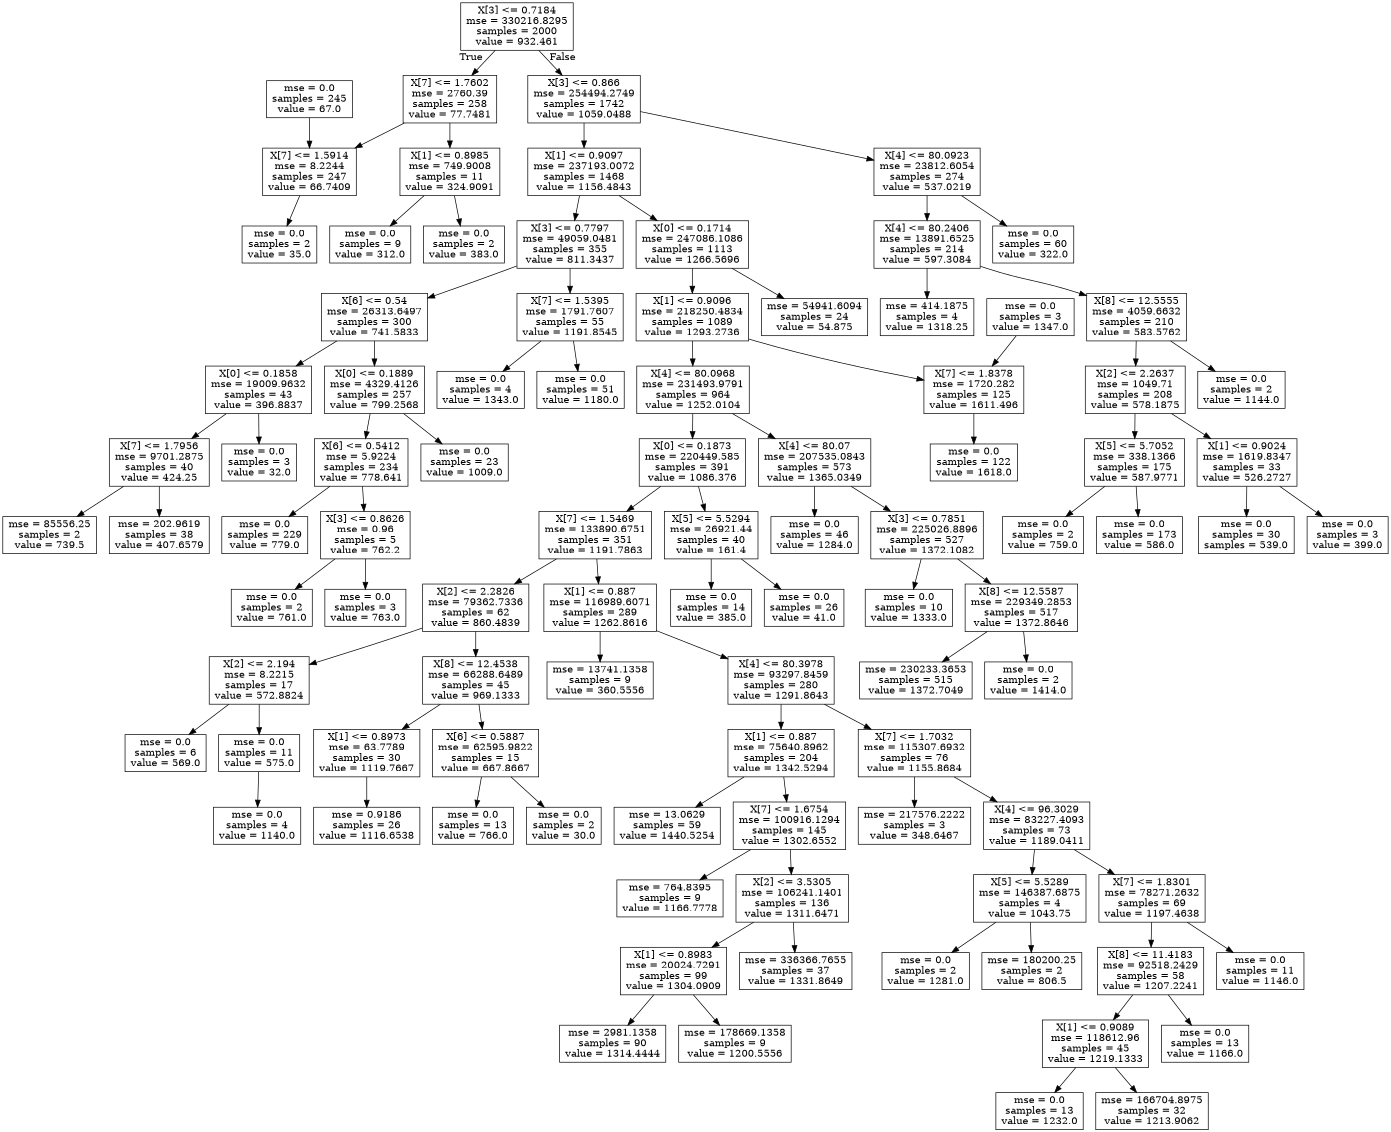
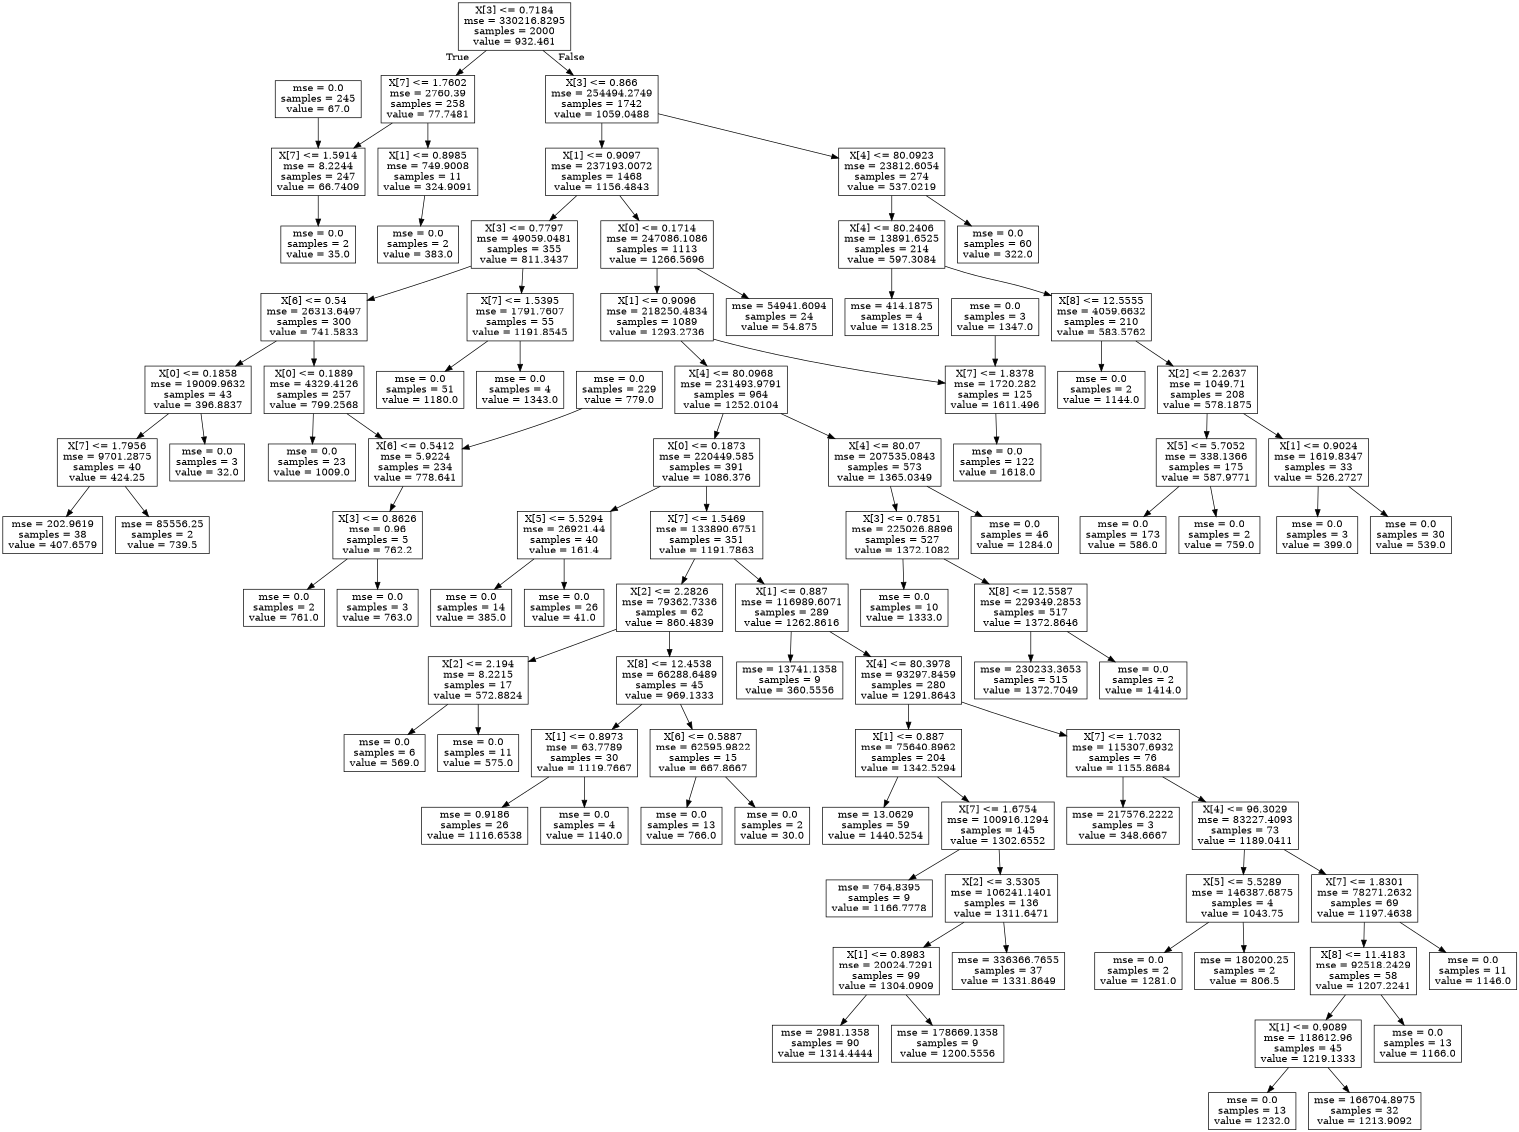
node "mse = 0.0 samples = 9 value = 312.0": removed
edge "X[6] <= 0.5412 mse = 5.9224 samples = 234 value = 778.641" -> "mse = 0.0 samples = 229 value = 779.0": reversed
node "mse = 0.0 samples = 30 samples = 539.0": label "mse = 0.0 samples = 30 samples = 539.0" -> "mse = 0.0 samples = 30 value = 539.0"
edge "mse = 0.0 samples = 11 value = 575.0" -> "mse = 0.0 samples = 4 value = 1140.0": now "X[1] <= 0.8973 mse = 63.7789 samples = 30 value = 1119.7667" -> "mse = 0.0 samples = 4 value = 1140.0"
node "mse = 217576.2222 samples = 3 value = 348.6467": label "mse = 217576.2222 samples = 3 value = 348.6467" -> "mse = 217576.2222 samples = 3 value = 348.6667"
node "mse = 166704.8975 samples = 32 value = 1213.9062": label "mse = 166704.8975 samples = 32 value = 1213.9062" -> "mse = 166704.8975 samples = 32 value = 1213.9092"
